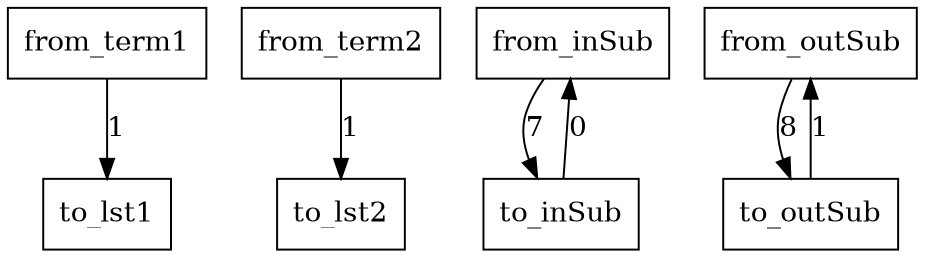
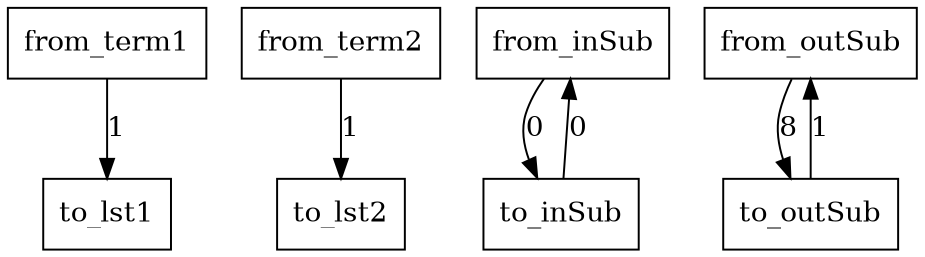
edge "from_inSub" -> "to_inSub": label "7" -> "0"
